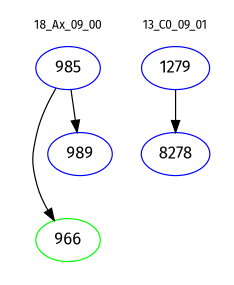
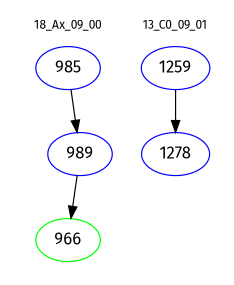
node "1279": label "1279" -> "1259"
edge "985" -> "966": now "989" -> "966"
node "8278": label "8278" -> "1278"
